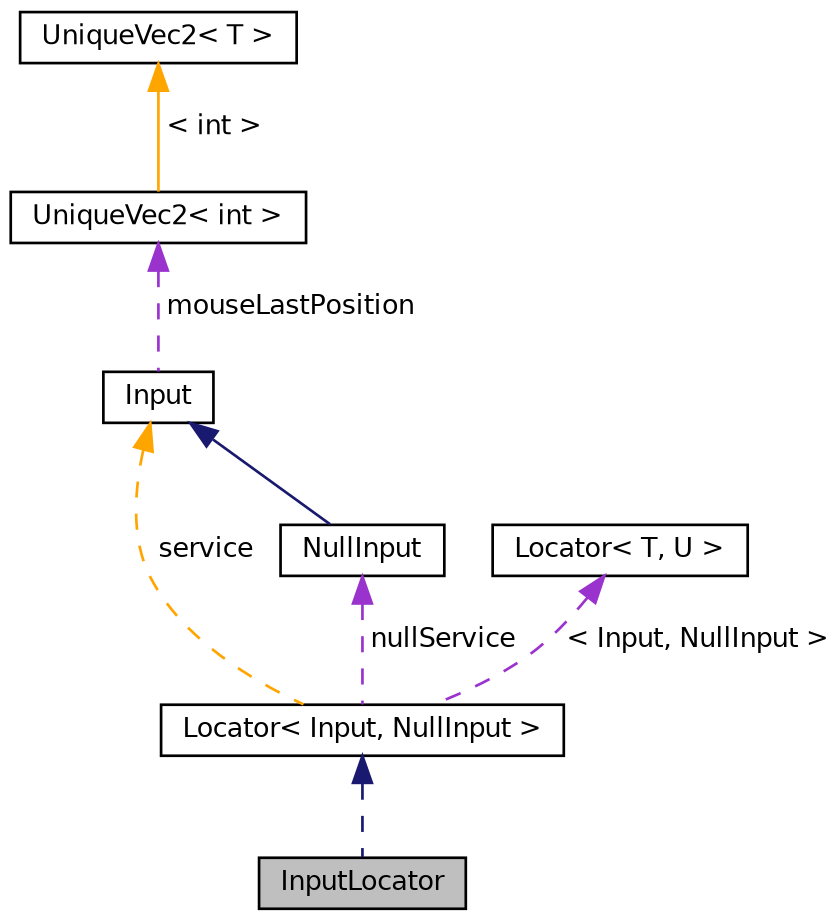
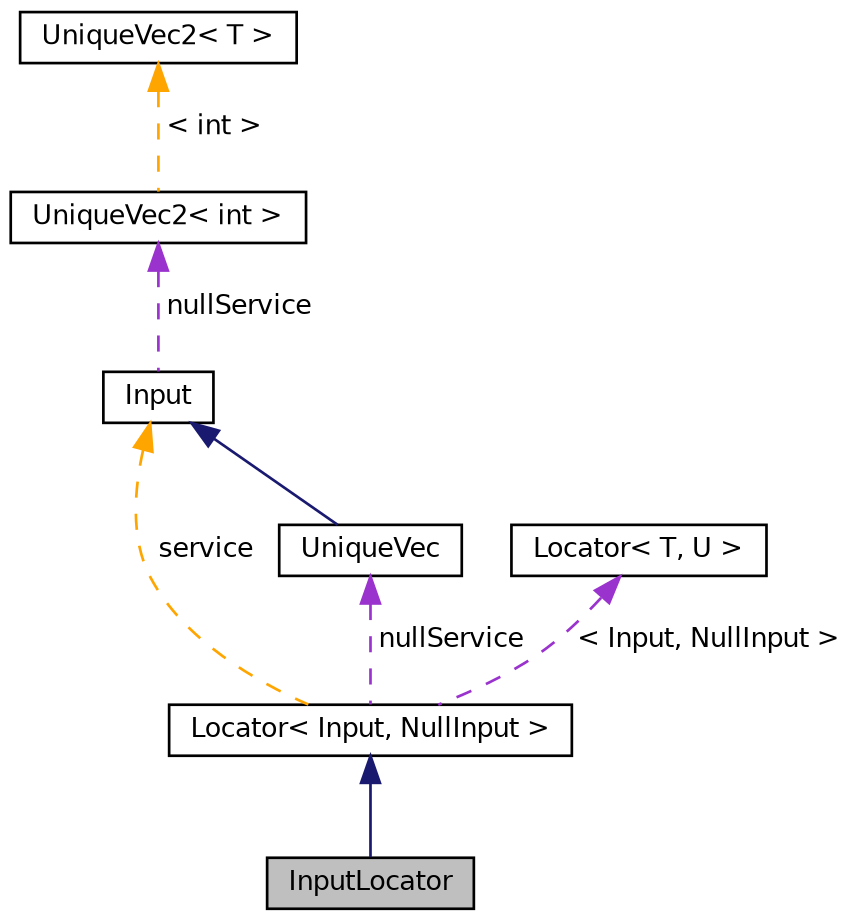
edge "UniqueVec2< int >" -> "UniqueVec2< T >": style solid -> dashed
edge "Input" -> "UniqueVec2< int >": label " mouseLastPosition" -> " nullService"
node "NullInput": label "NullInput" -> "UniqueVec"
edge "InputLocator" -> "Locator< Input, NullInput >": style dashed -> solid
